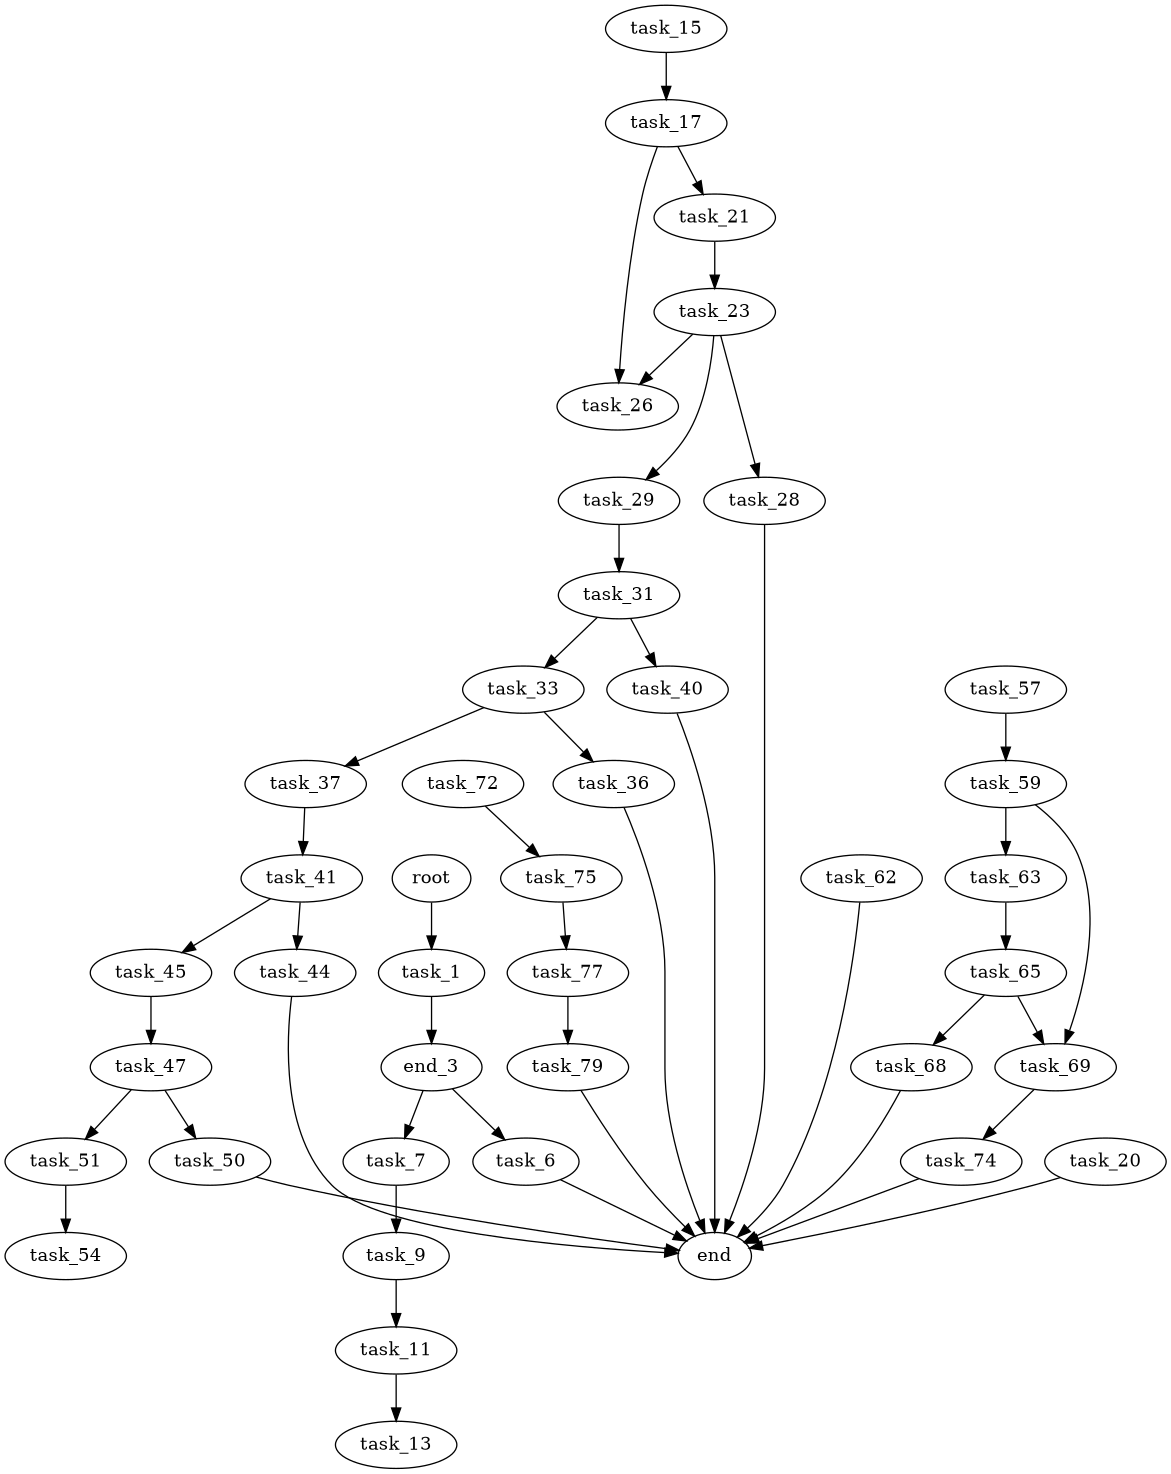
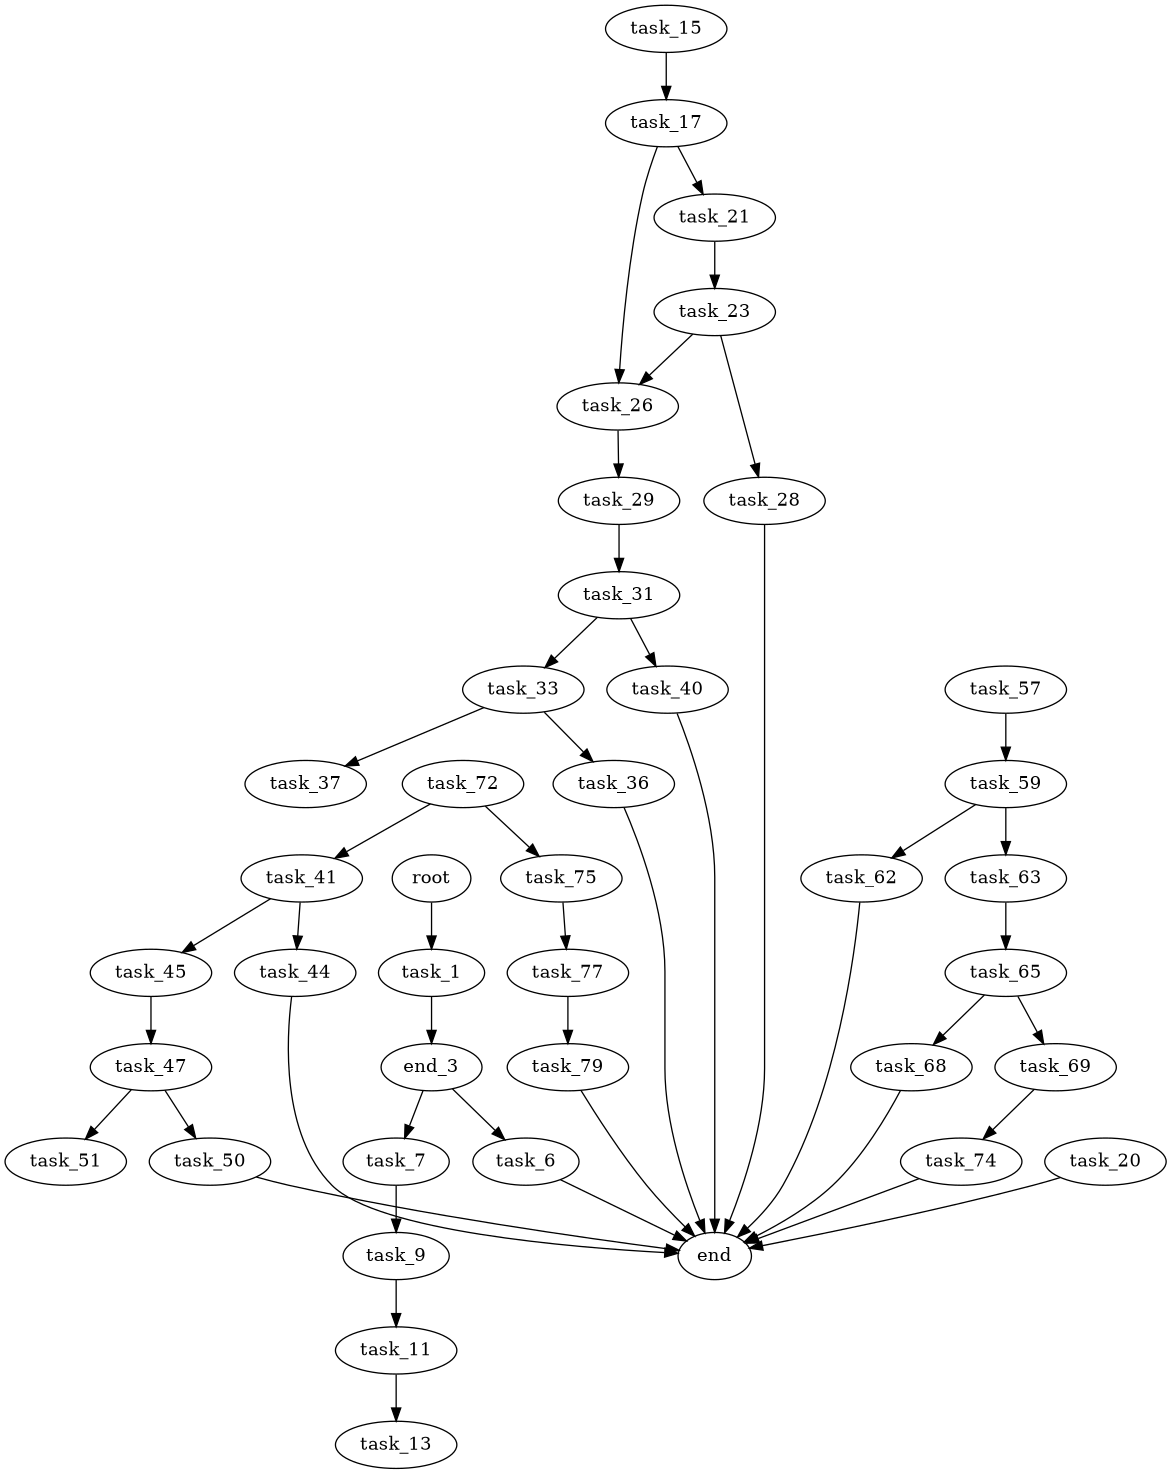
edge "task_23" -> "task_29": now "task_26" -> "task_29"
edge "task_37" -> "task_41": now "task_72" -> "task_41"
edge "task_59" -> "task_69": now "task_59" -> "task_62"
node "task_54": removed
